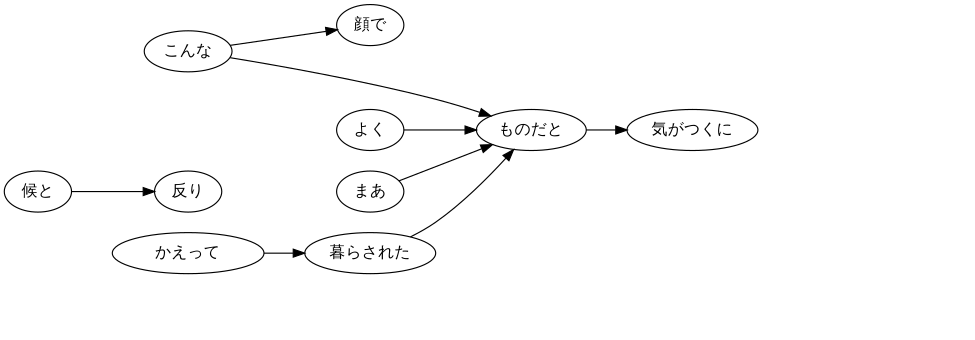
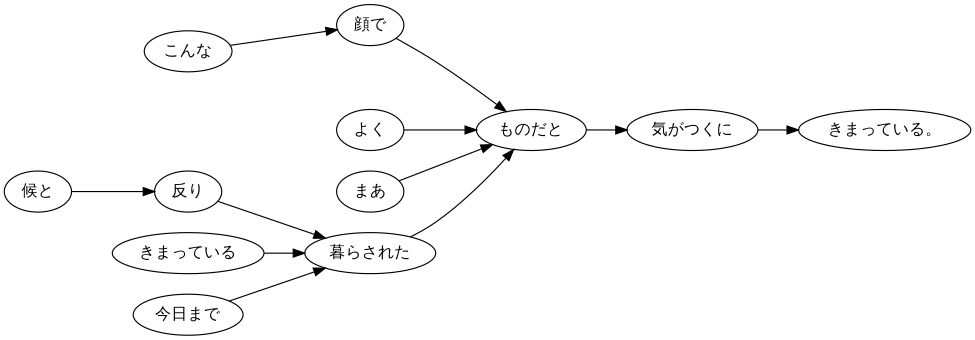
edge "こんな" -> "ものだと": now "顔で" -> "ものだと"
node "きまっている。": added
edge "反り" -> "暮らされた": added
node "かえって": label "かえって" -> "きまっている"
node "今日まで": added
